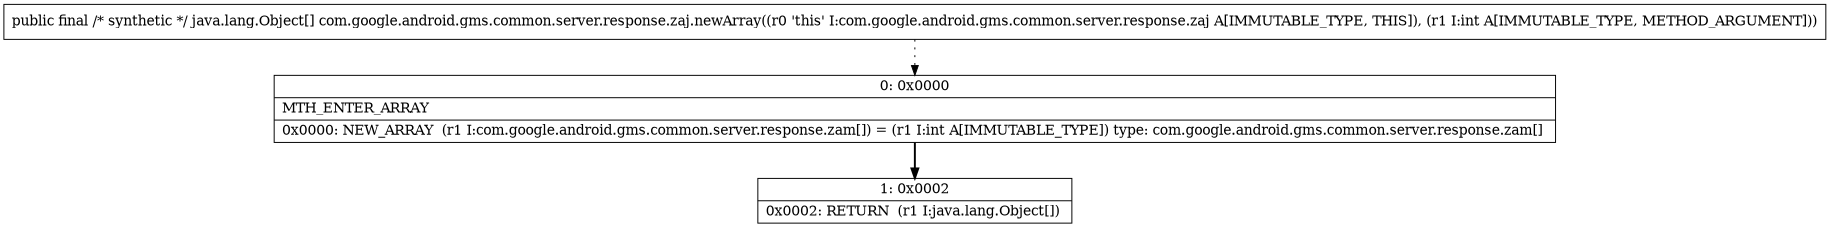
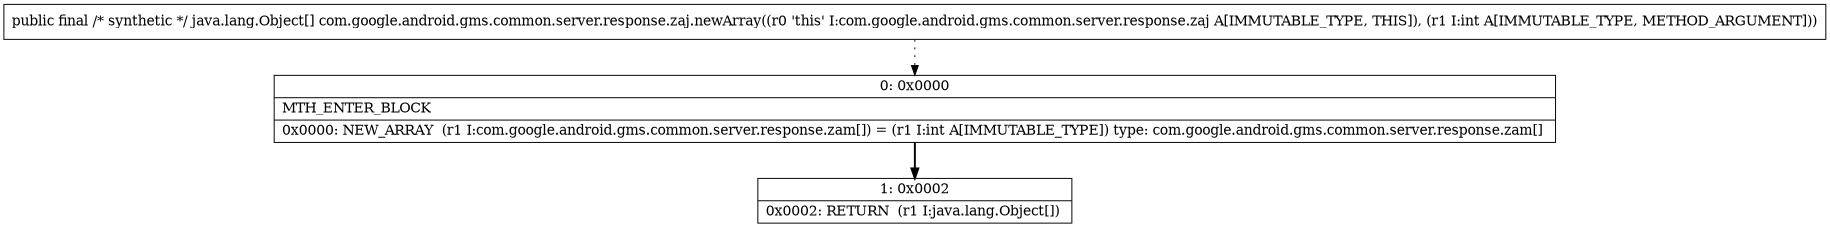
node "0: 0x0000": text "MTH_ENTER_ARRAY" -> "MTH_ENTER_BLOCK"
